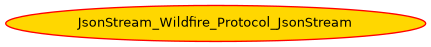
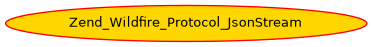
node "JsonStream_Wildfire_Protocol_JsonStream": label "JsonStream_Wildfire_Protocol_JsonStream" -> "Zend_Wildfire_Protocol_JsonStream"
